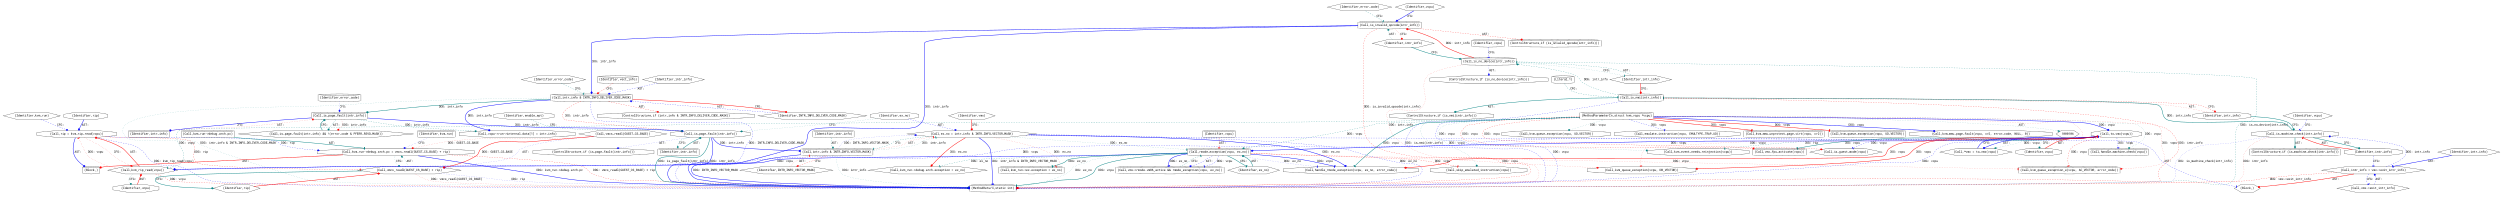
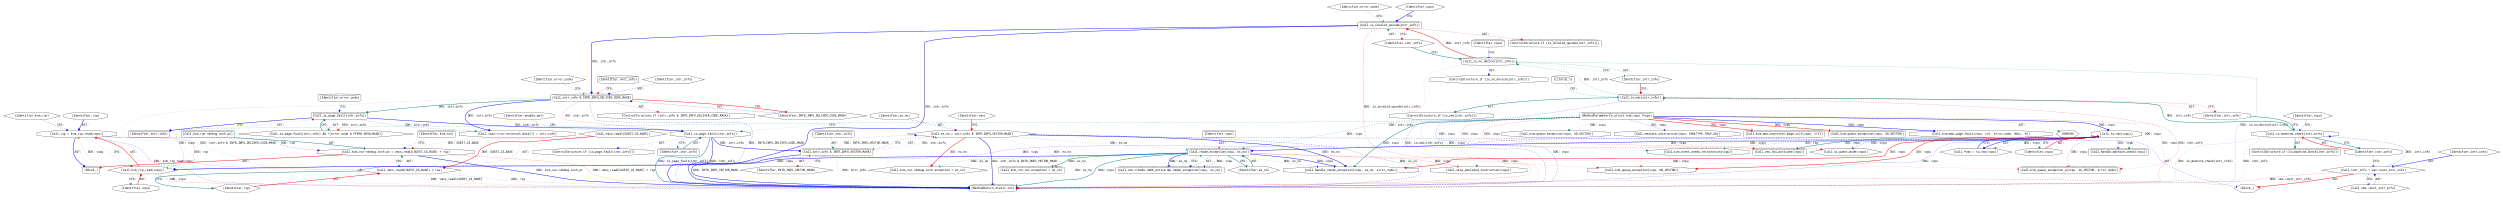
edge "(Call,is_machine_check(intr_info))" -> "(Call,is_nmi(intr_info))": arrowhead tee -> dot
